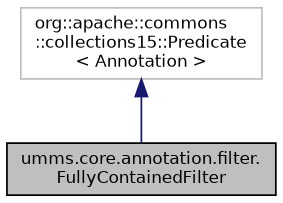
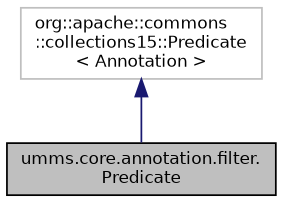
node "umms.core.annotation.filter. FullyContainedFilter": label "umms.core.annotation.filter. FullyContainedFilter" -> "umms.core.annotation.filter. Predicate"
